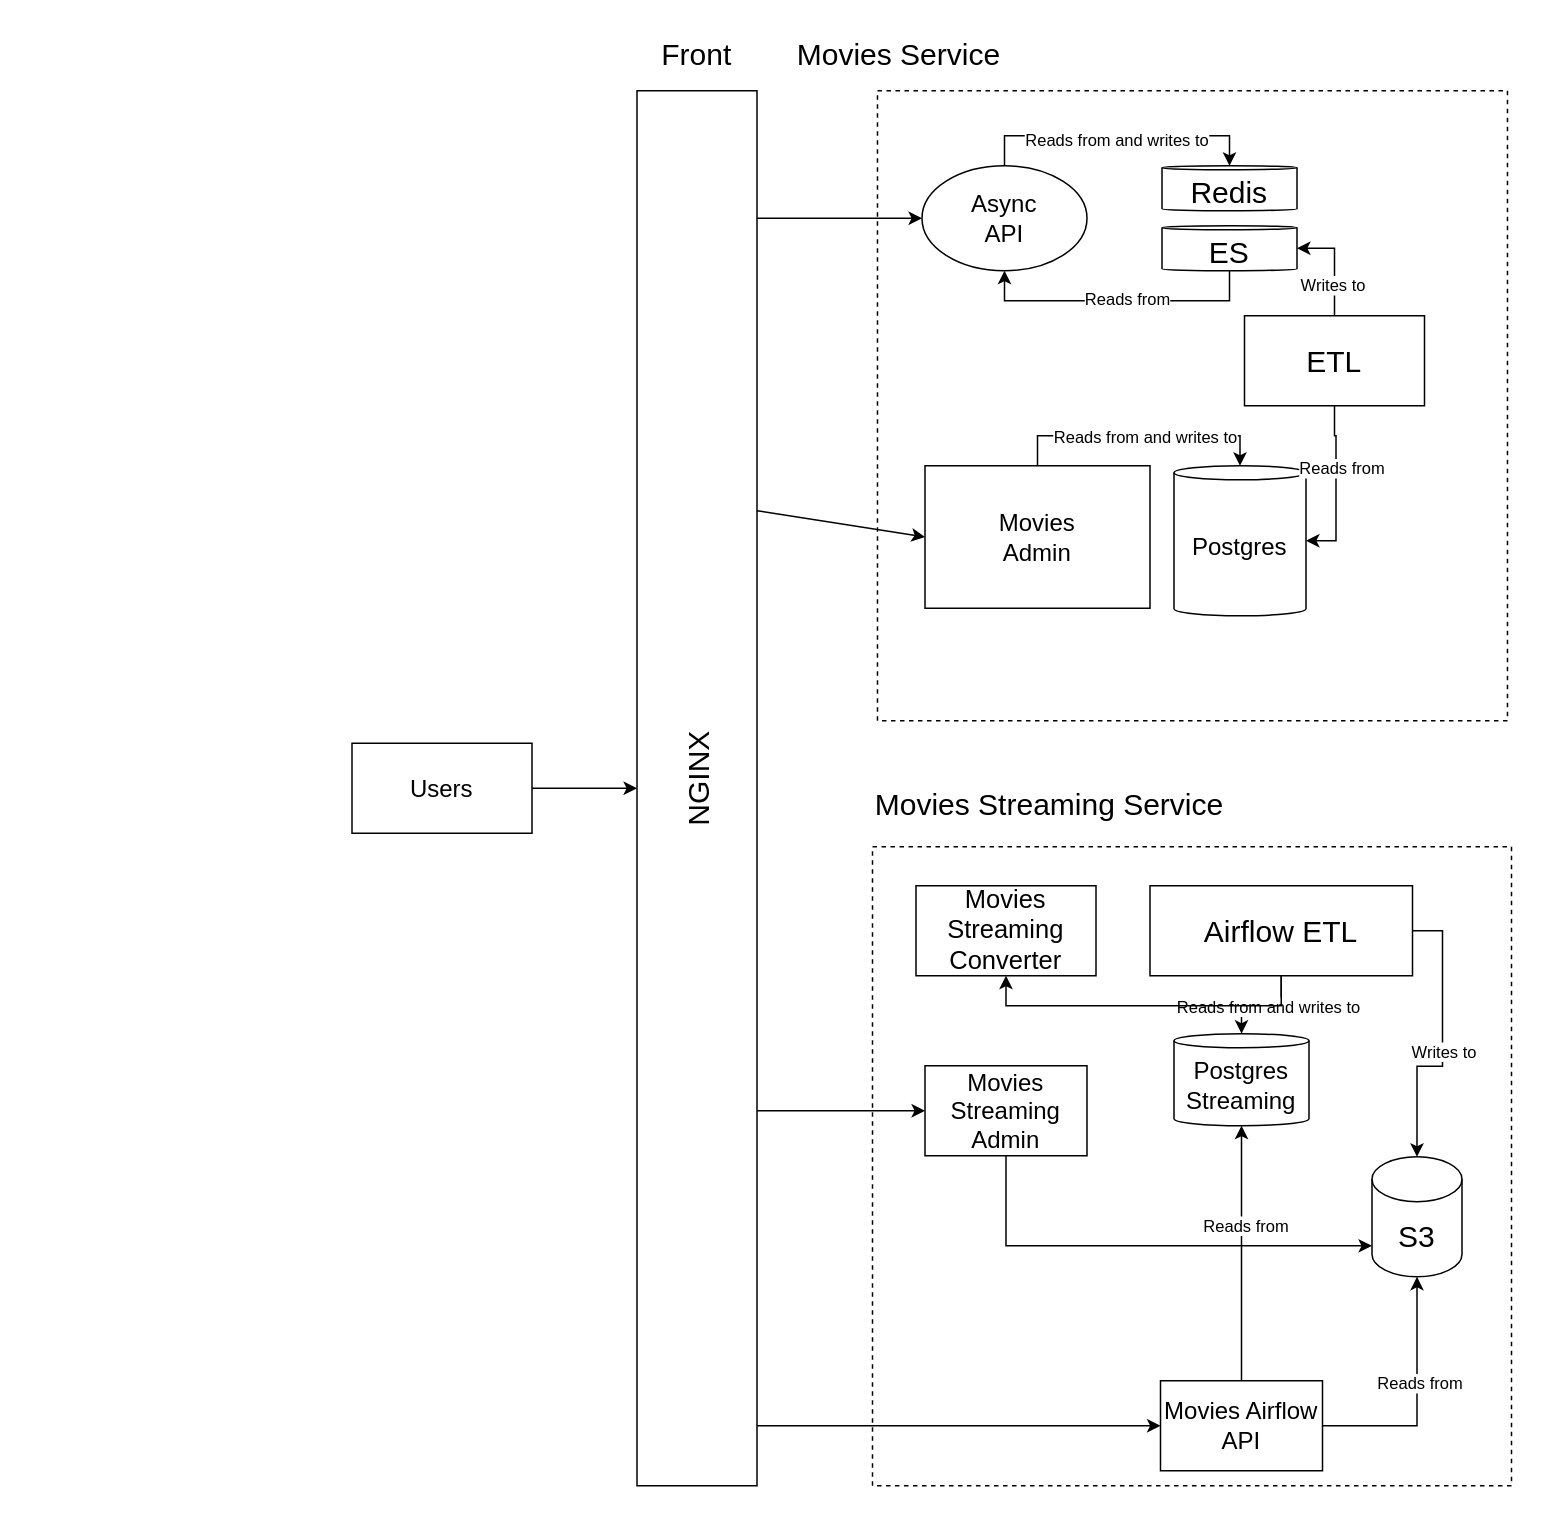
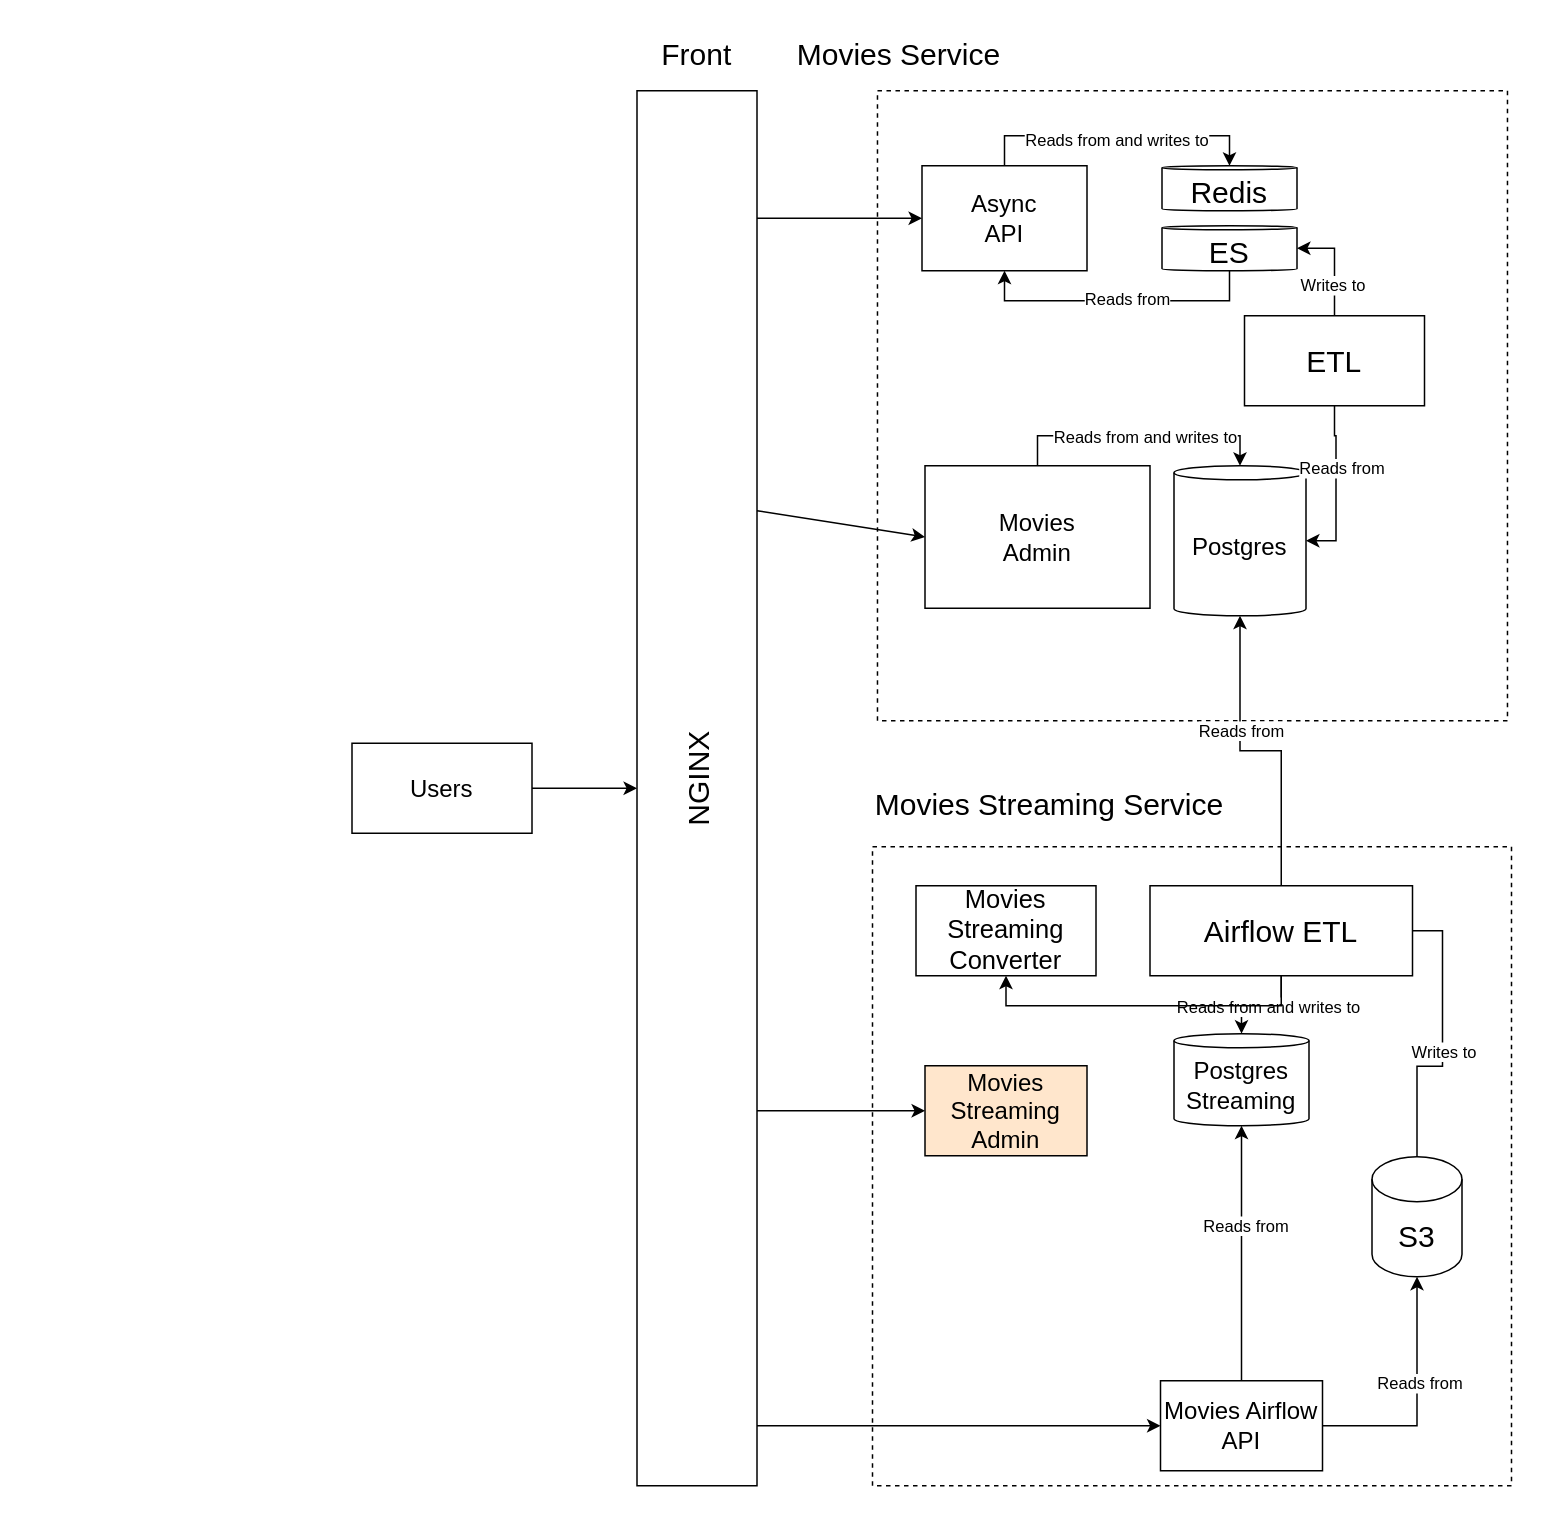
node "Async API": shape ellipse -> rectangle
edge "Airflow ETL" -> "Postgres": added, label "Reads from"
node "Movies Streaming Admin": fillcolor #ffffff -> #ffe6cc
edge "Airflow ETL" -> "S3": arrowhead classic -> none
edge "Movies Streaming Admin" -> "S3": removed
